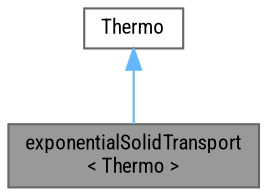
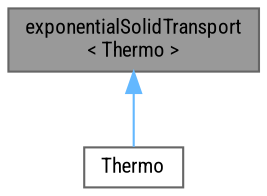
edge "exponentialSolidTransport < Thermo >" -> "Thermo": reversed
